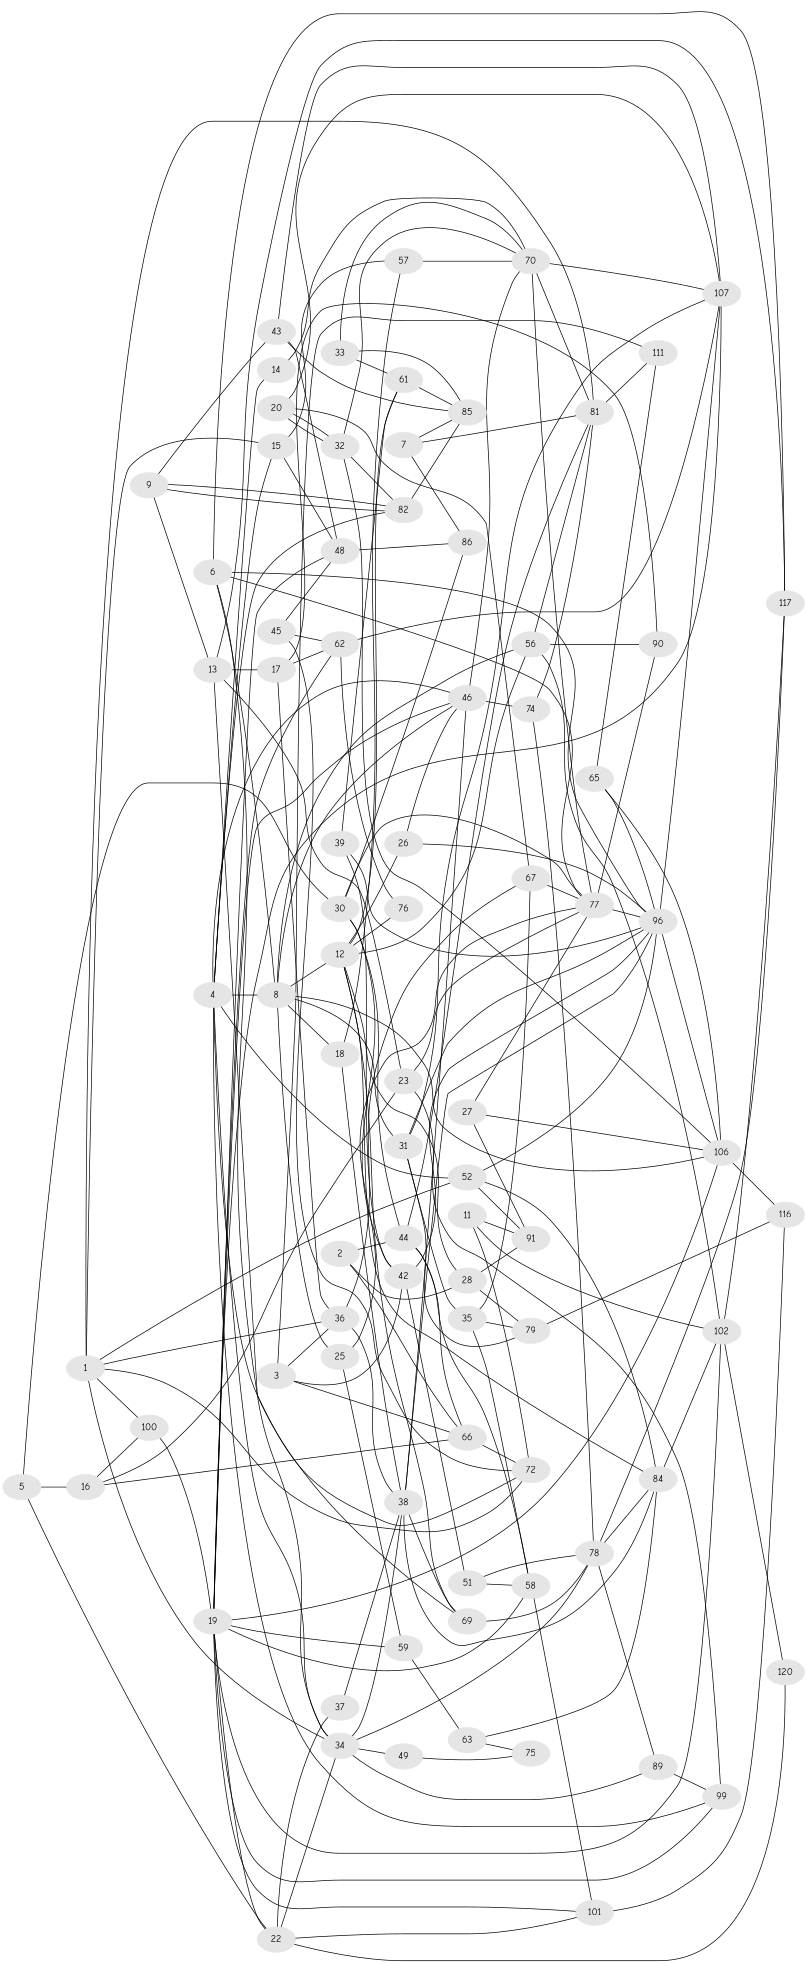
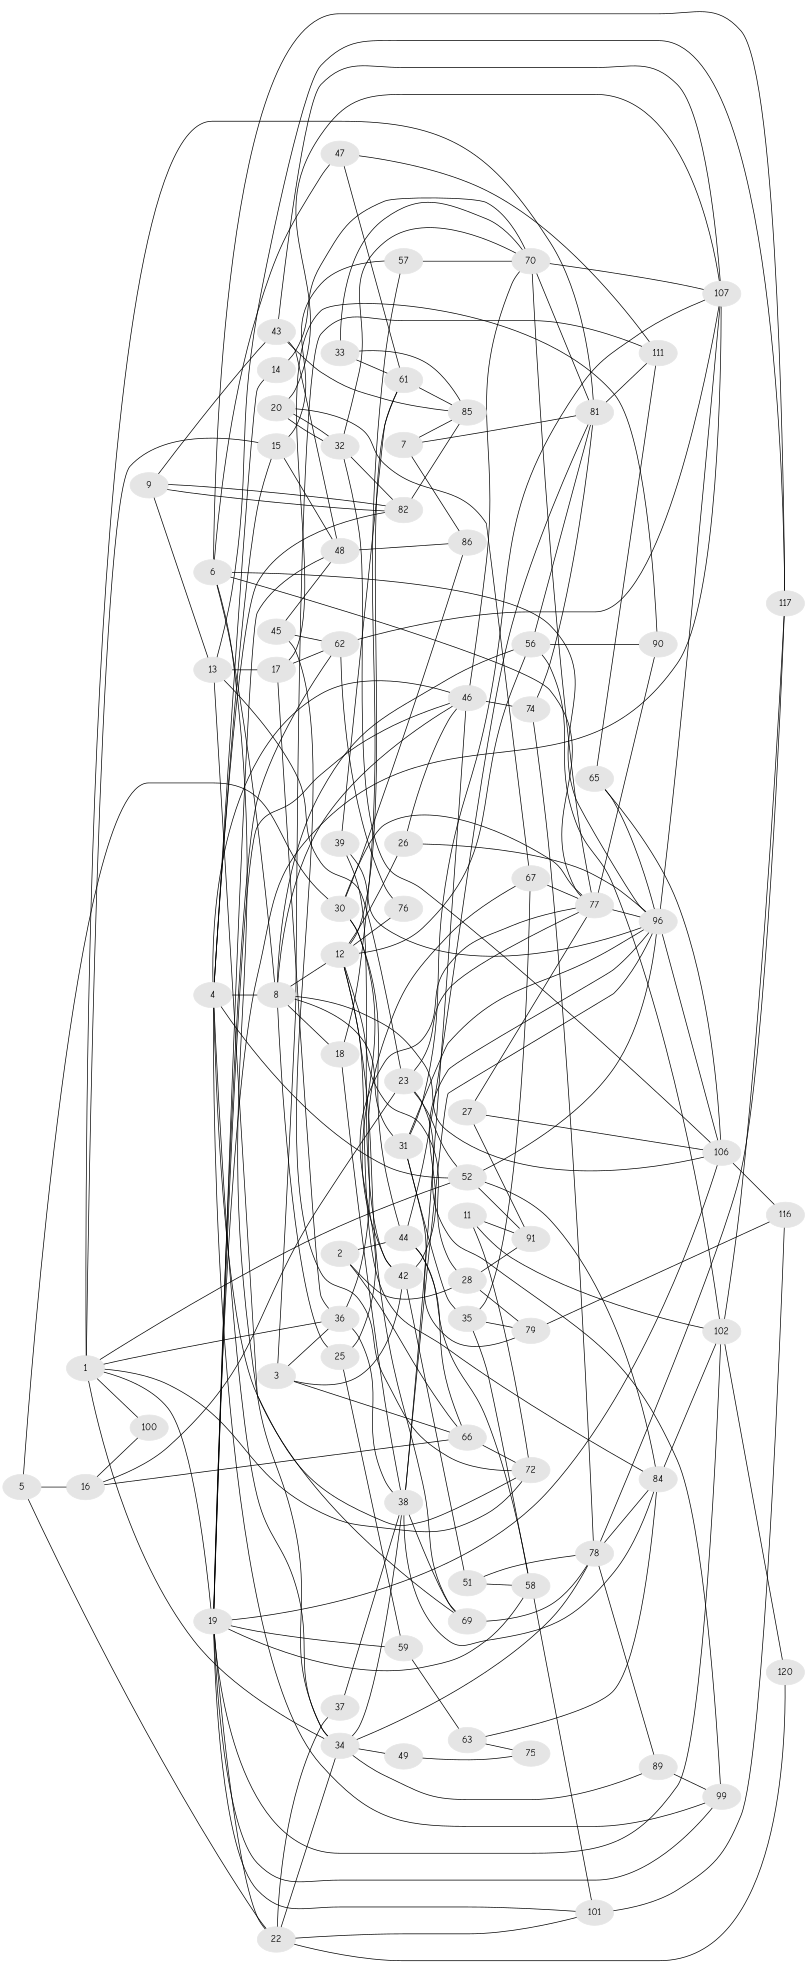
node "47": added
edge "23" -- "52": added
edge "100" -- "19": now "1" -- "19"
